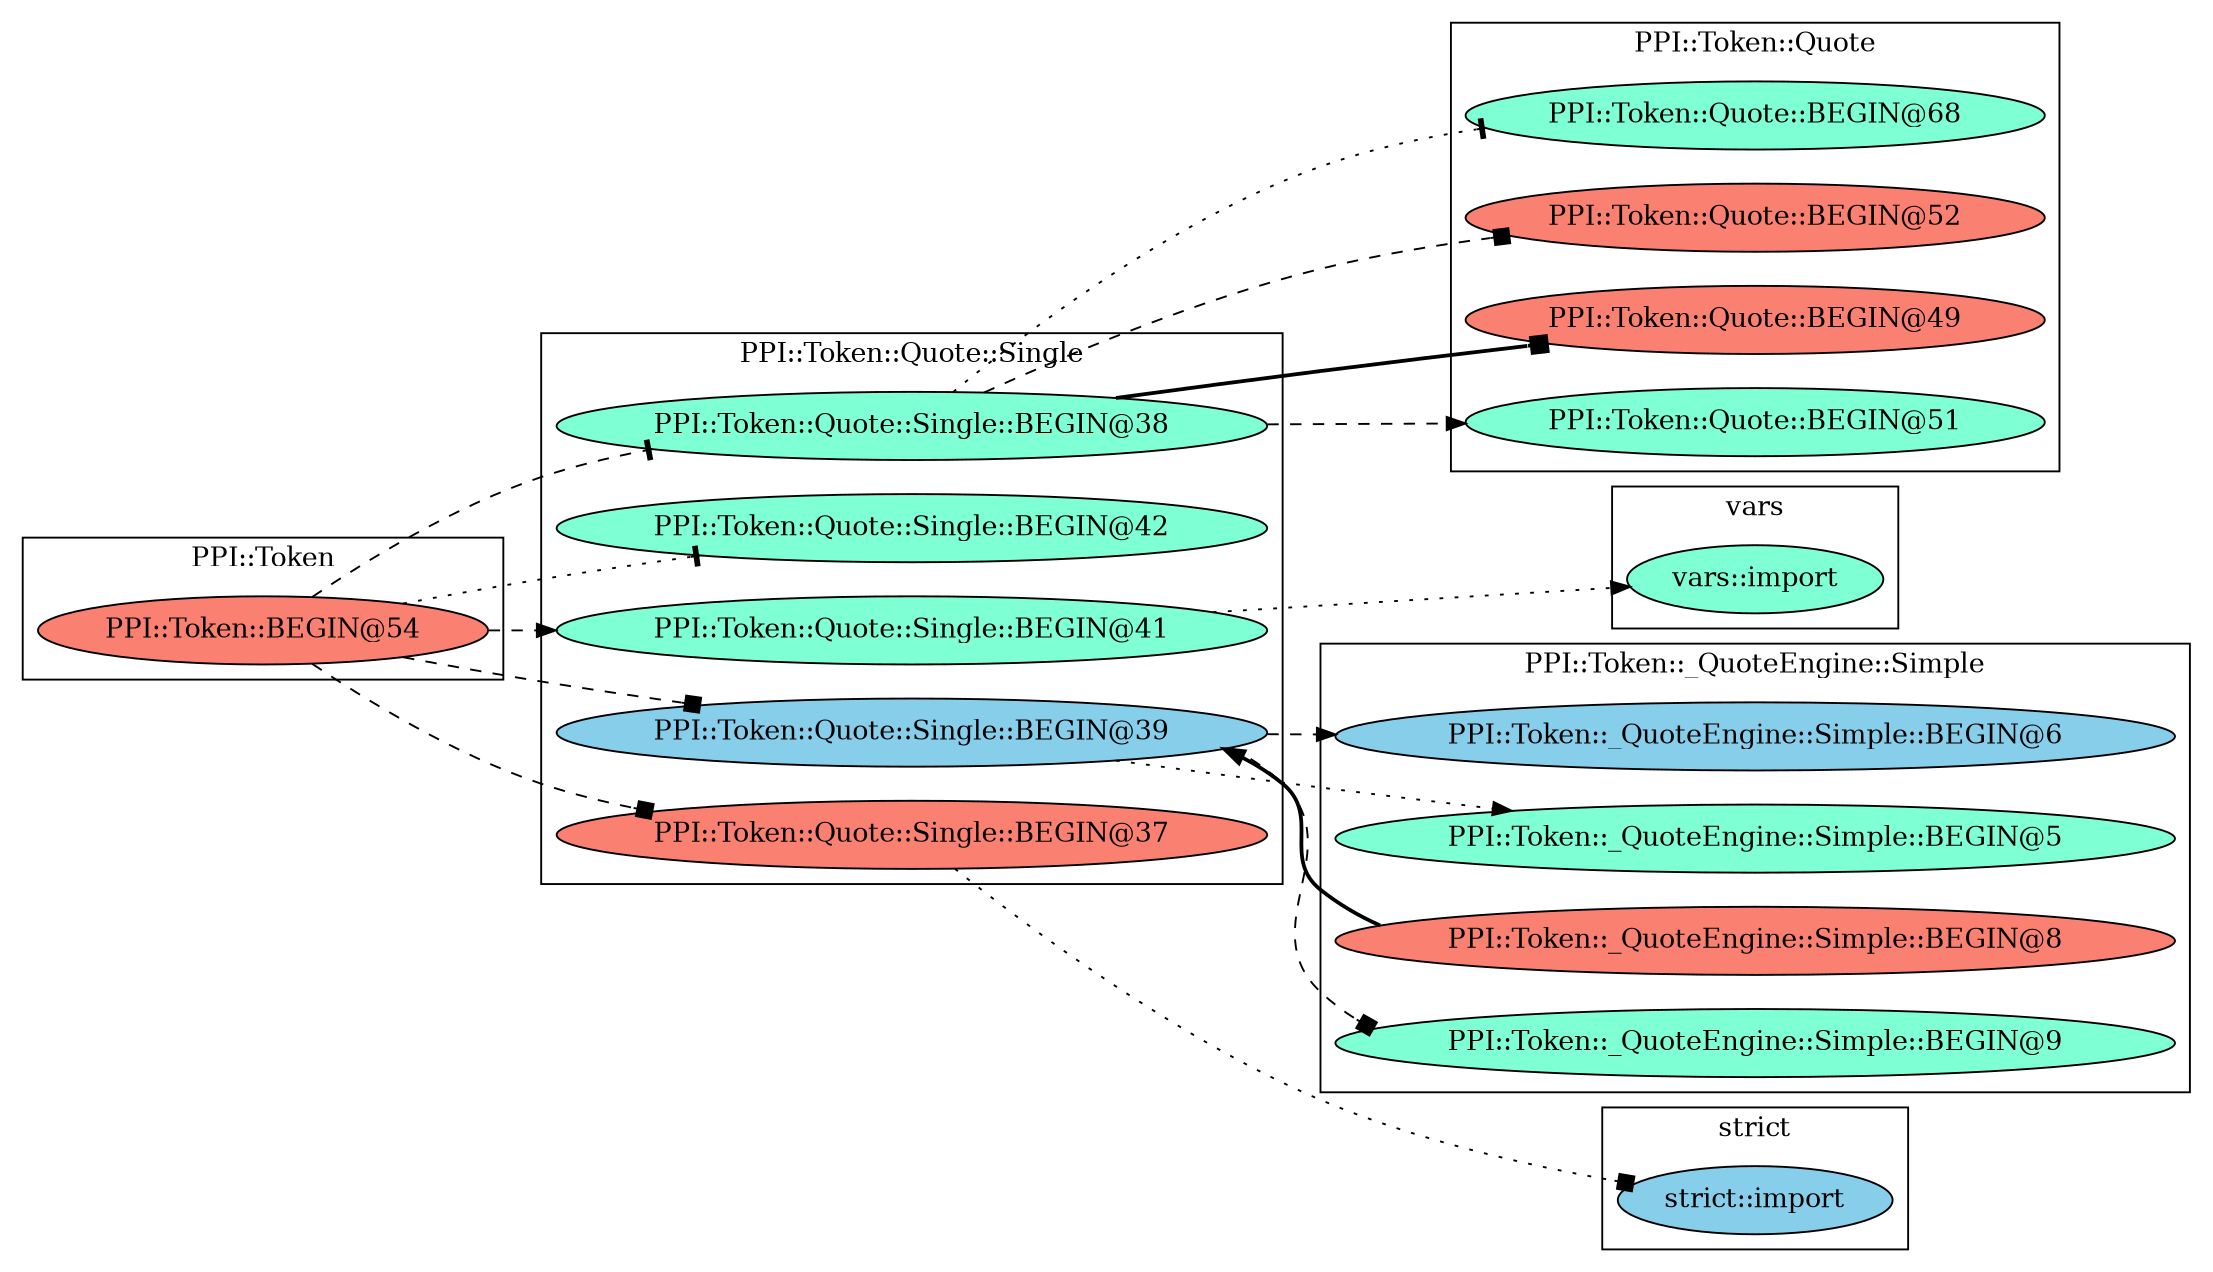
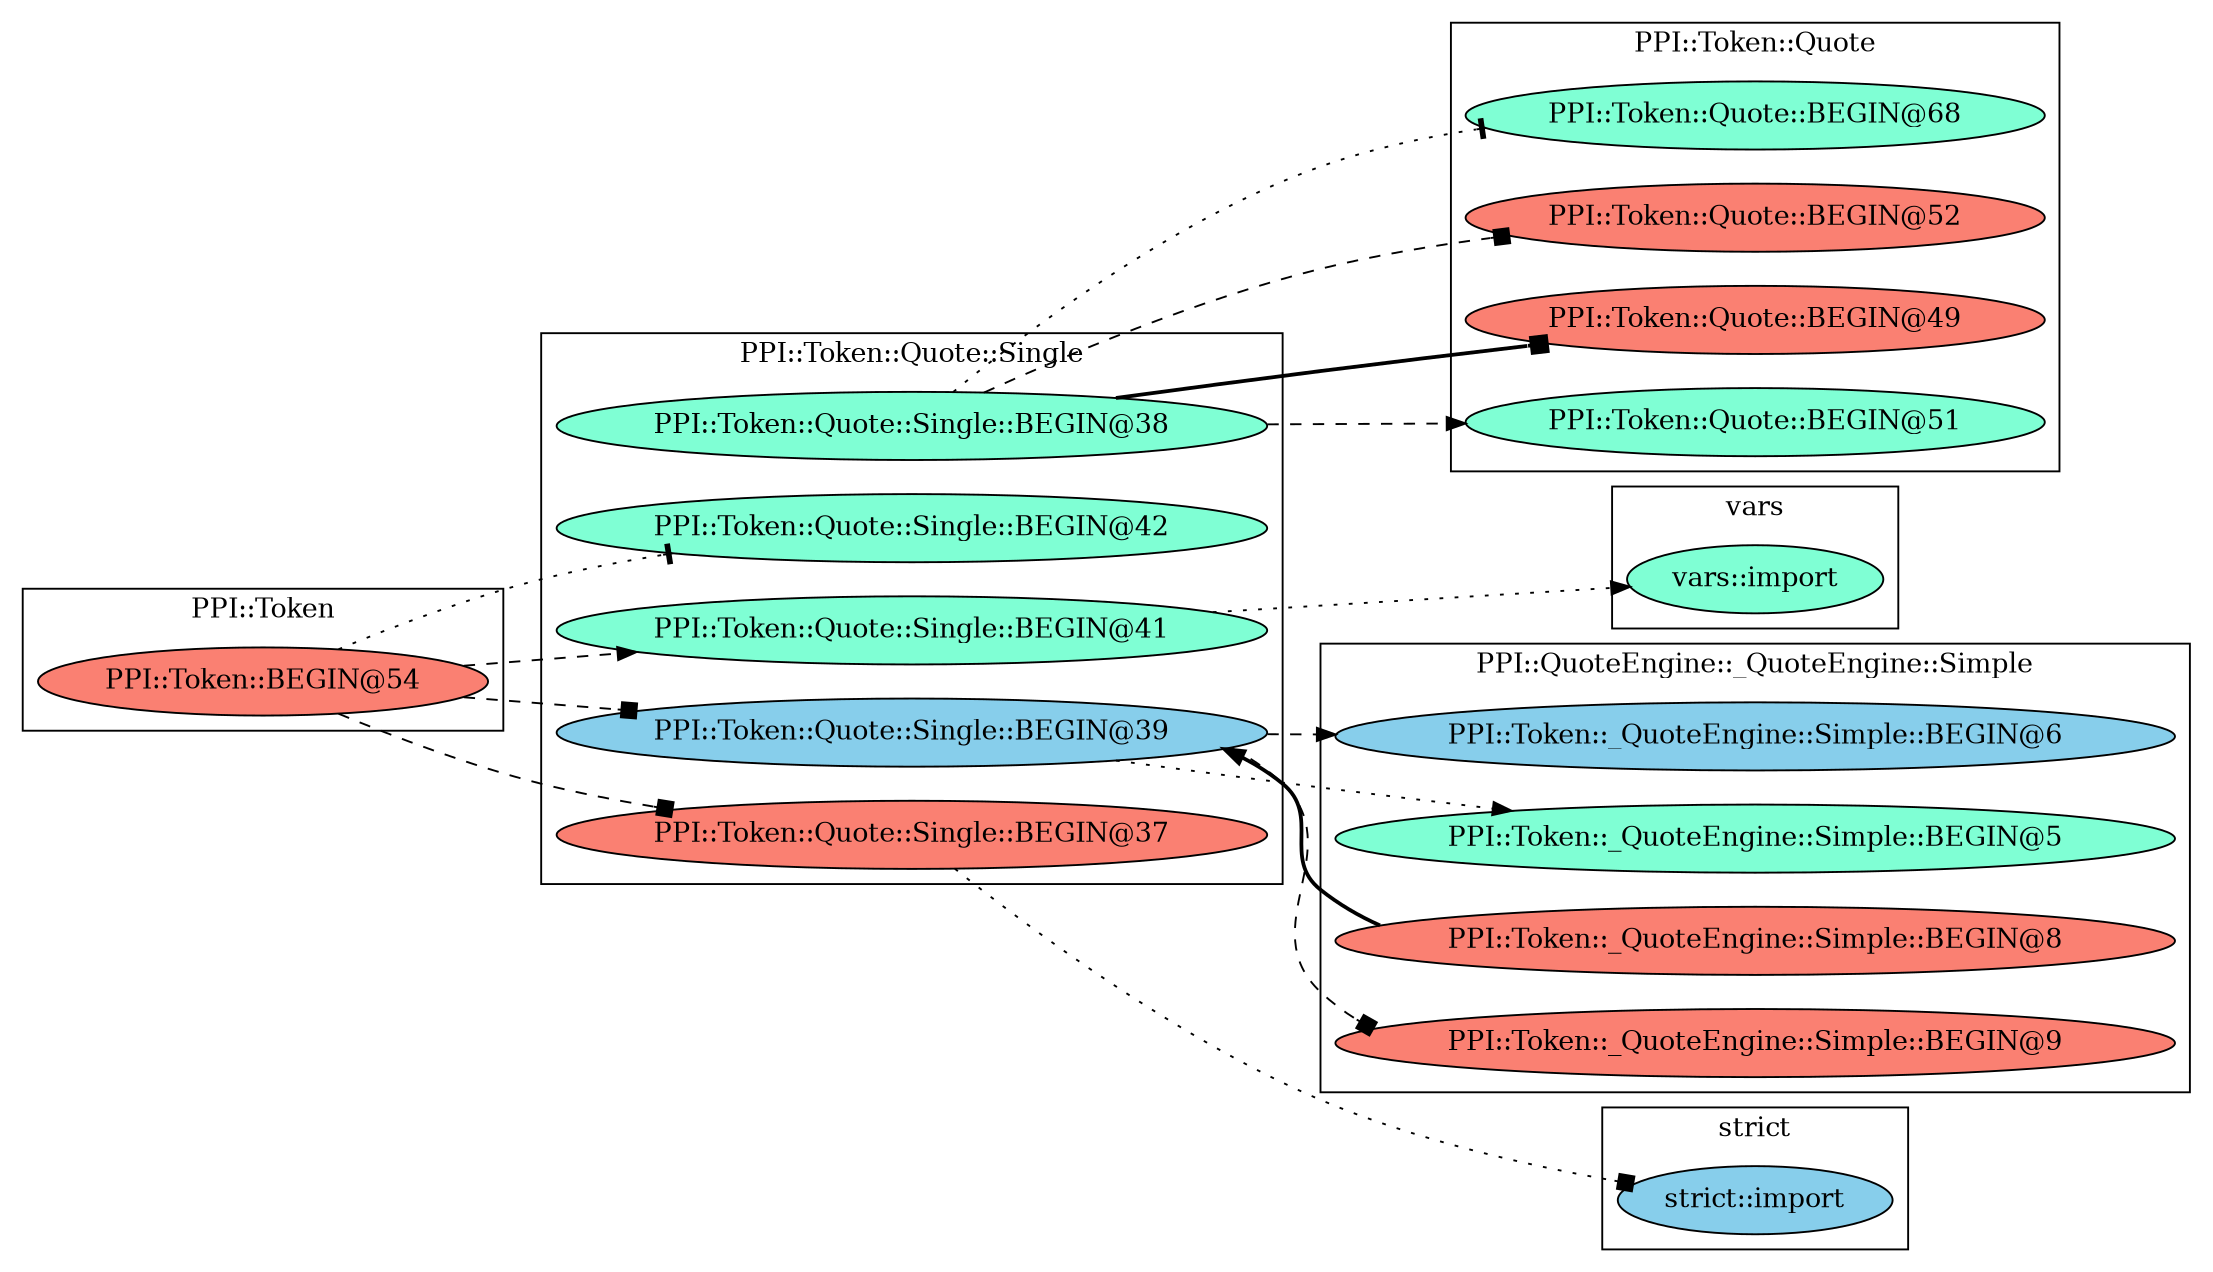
edge "PPI::Token::BEGIN@54" -> "PPI::Token::Quote::Single::BEGIN@38": removed
cluster "PPI::Token::_QuoteEngine::Simple": label "PPI::Token::_QuoteEngine::Simple" -> "PPI::QuoteEngine::_QuoteEngine::Simple"
node "PPI::Token::_QuoteEngine::Simple::BEGIN@9": fillcolor aquamarine -> salmon
